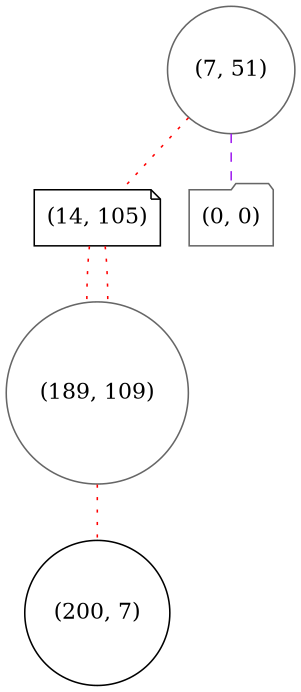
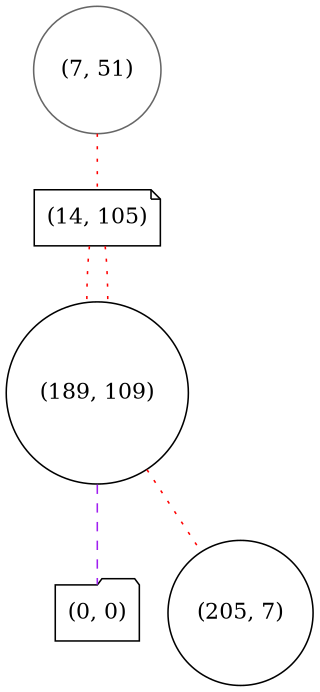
edge "(7, 51)" -- "(0, 0)": now "(189, 109)" -- "(0, 0)"
node "(0, 0)": color gray40 -> black
node "(189, 109)": color gray40 -> black
node "(200, 7)": label "(200, 7)" -> "(205, 7)"
